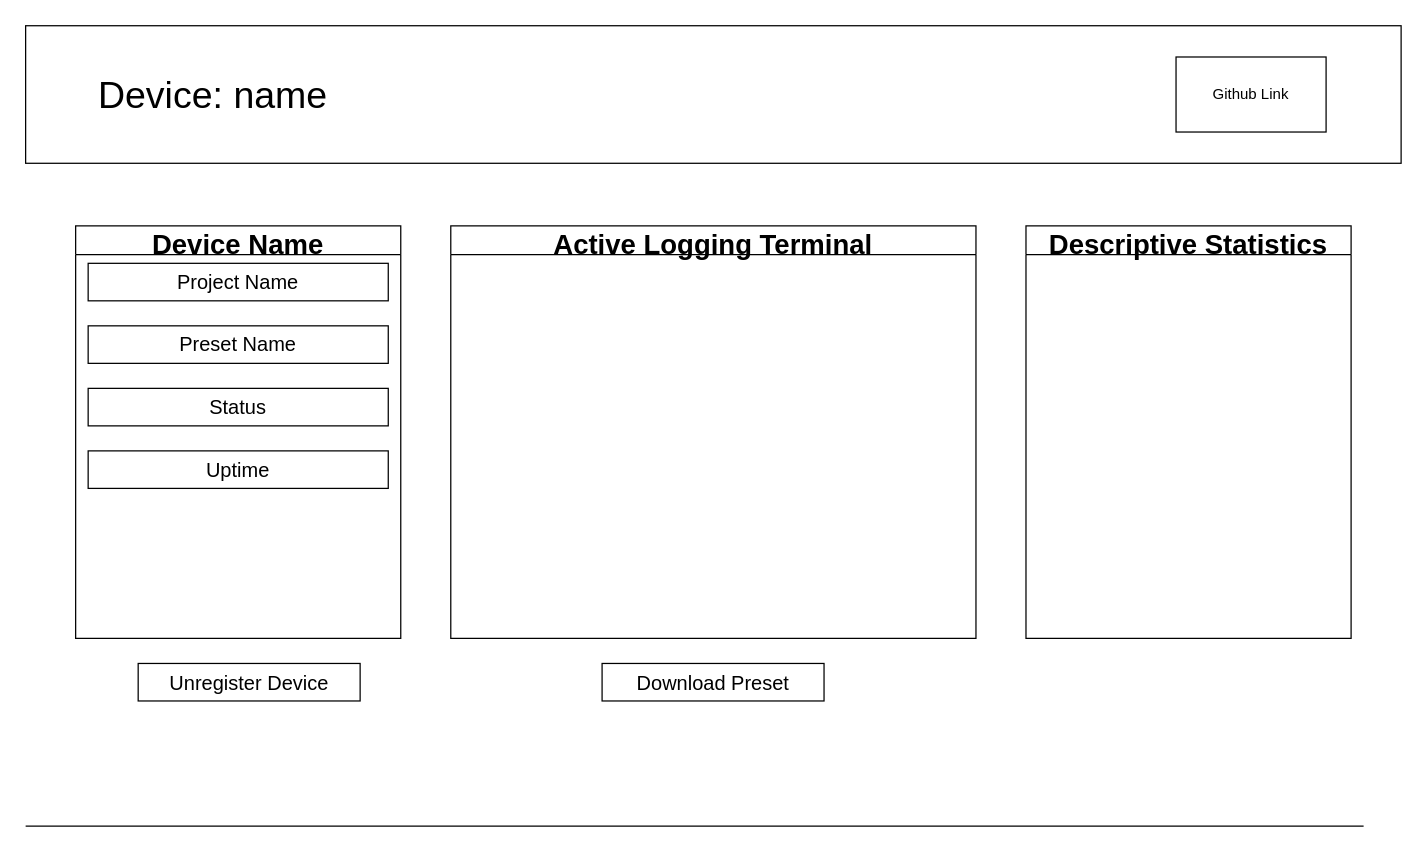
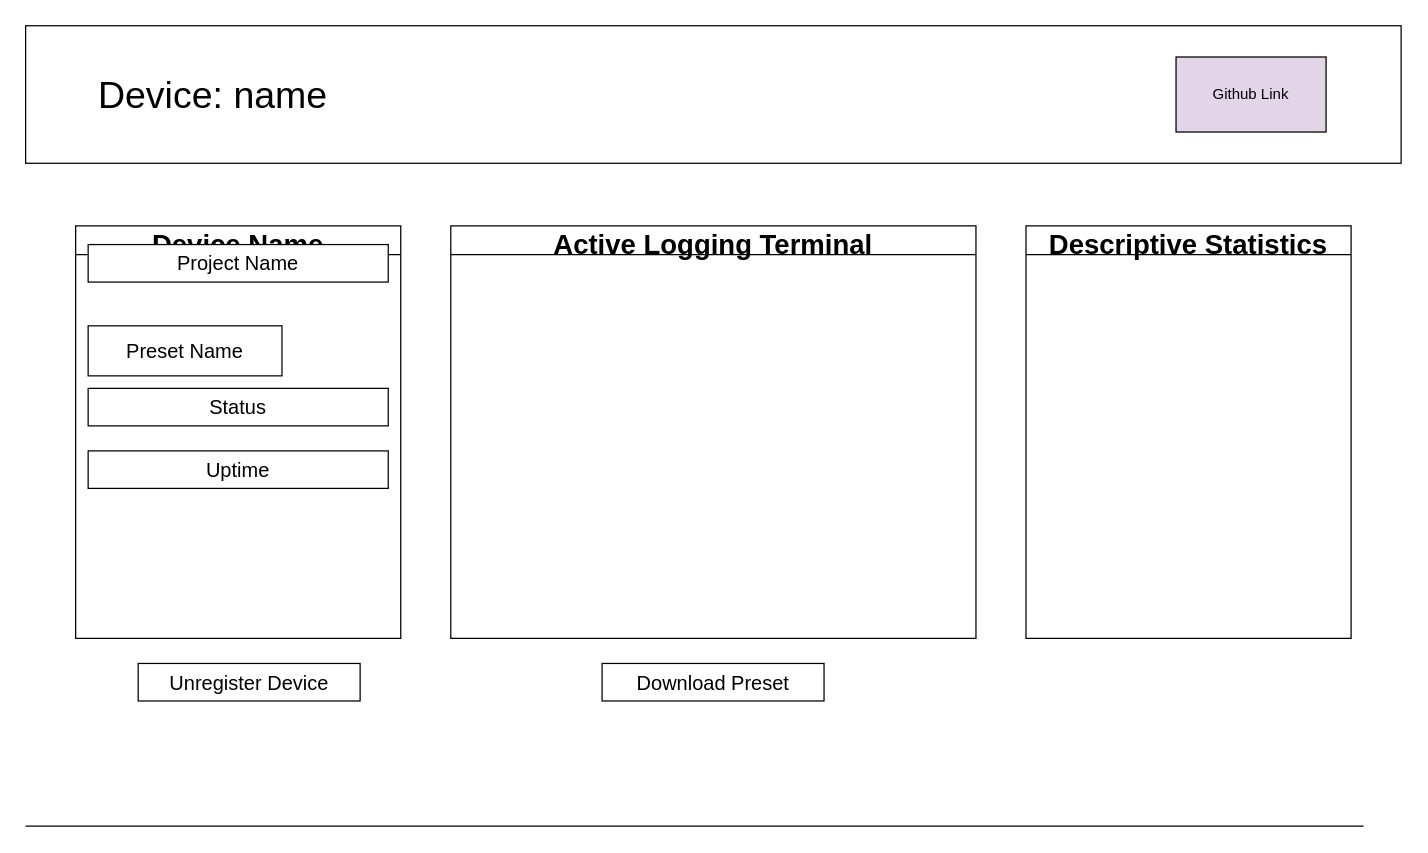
node "Github Link": fillcolor #ffffff -> #e1d5e7
node "Project Name": moved (238, 282) -> (238, 263)
node "Preset Name": size 300x38 -> 194x50
